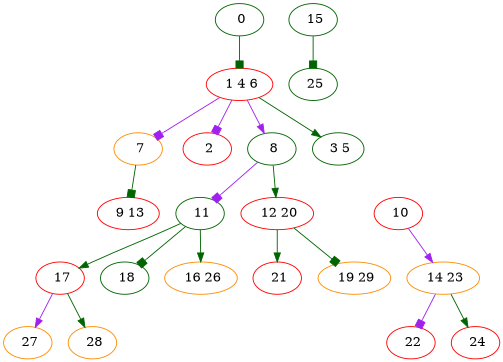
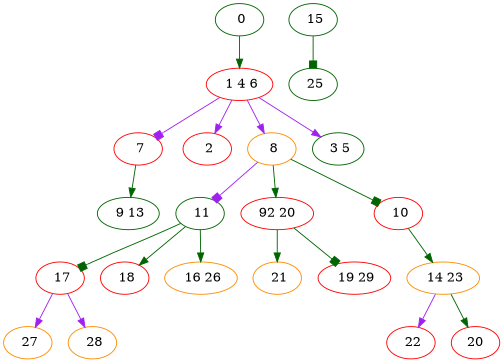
edge "0" -> "1 4 6": arrowhead box -> normal
edge "1 4 6" -> "2": arrowhead box -> normal
edge "1 4 6" -> "3 5": color darkgreen -> purple
node "7": color darkorange -> red
node "8": color darkgreen -> darkorange
edge "7" -> "9 13": arrowhead box -> normal
edge "8" -> "10": added
node "9 13": color red -> darkgreen
node "12 20": label "12 20" -> "92 20"
edge "10" -> "14 23": color purple -> darkgreen
edge "11" -> "18": arrowhead box -> normal
edge "11" -> "17": arrowhead normal -> box
node "18": color darkgreen -> red
node "21": color red -> darkorange
node "19 29": color darkorange -> red
edge "17" -> "28": color darkgreen -> purple
edge "14 23" -> "22": arrowhead box -> normal
node "24": label "24" -> "20"
